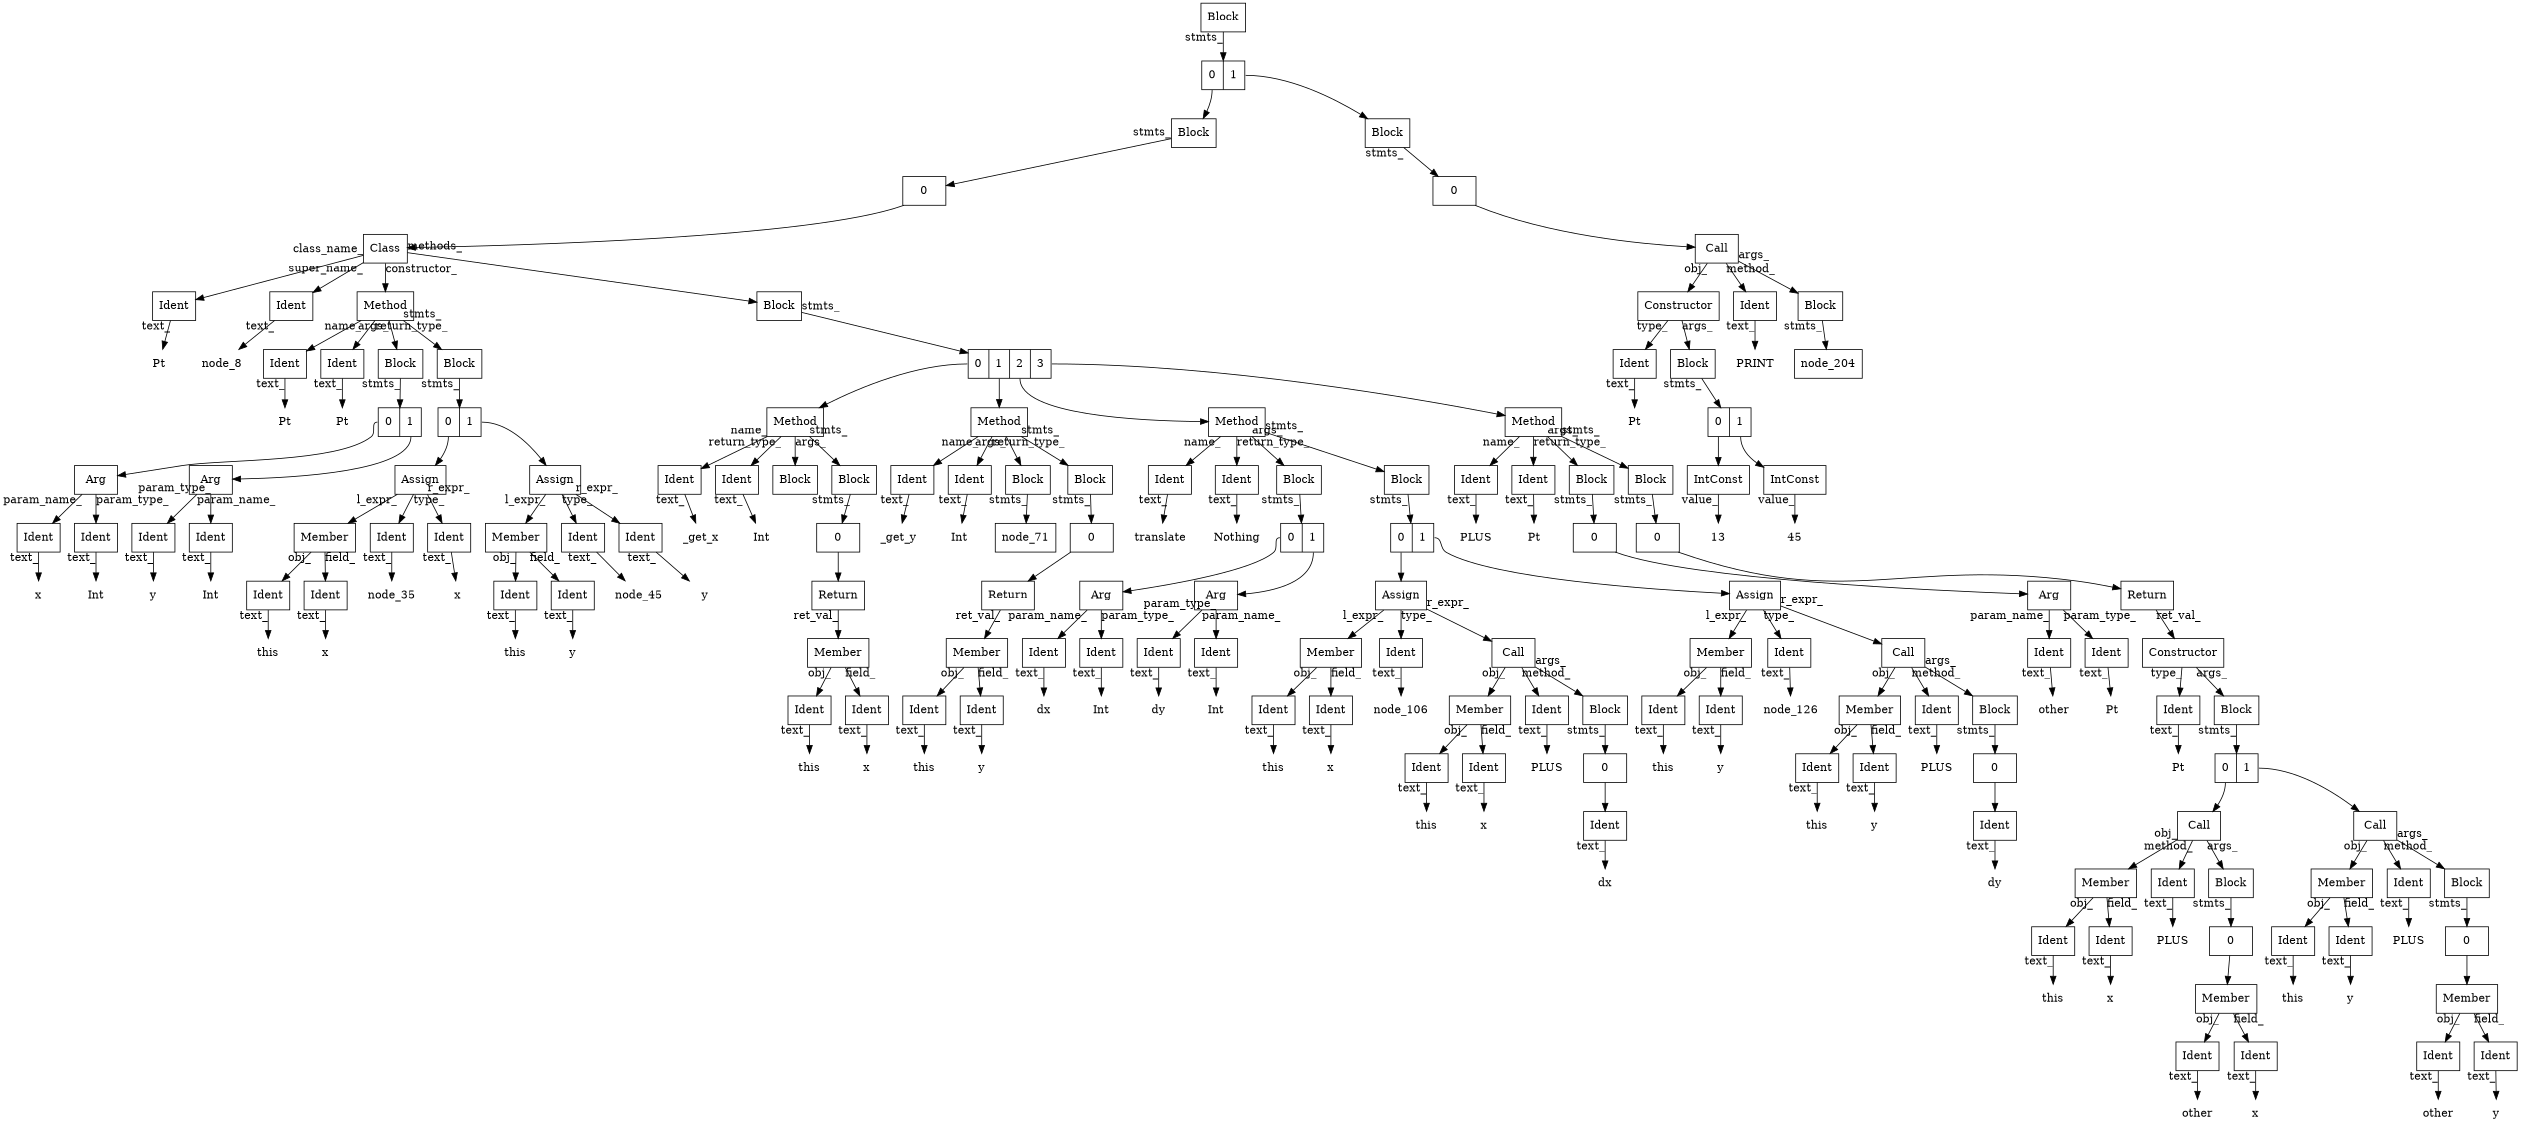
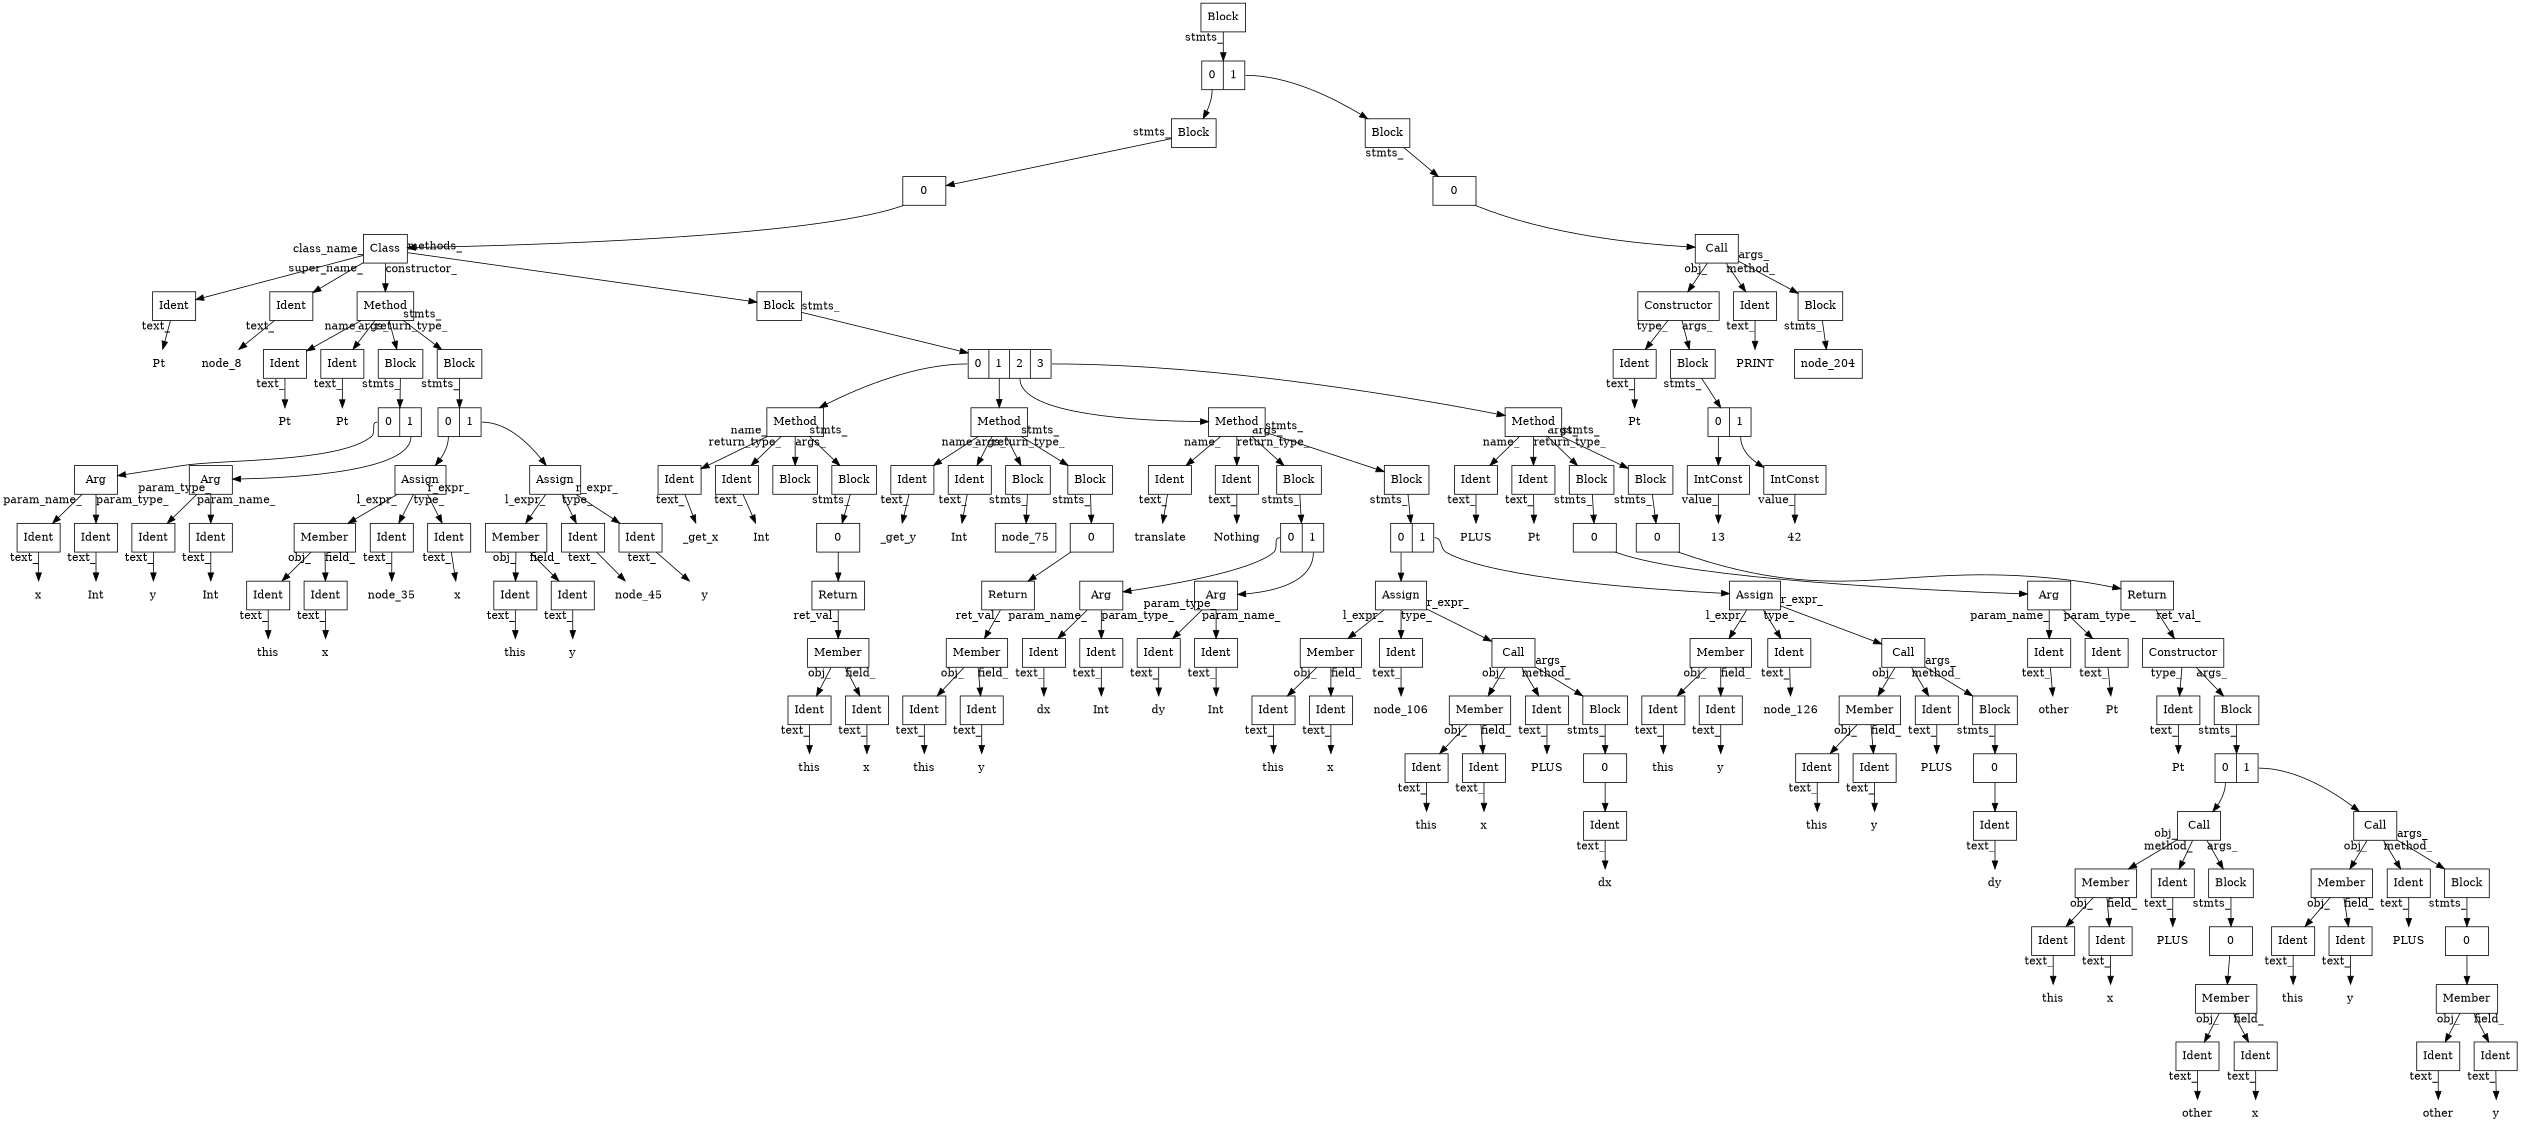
node "node_71": label "node_71" -> "node_75"
node "45": label "45" -> "42"
